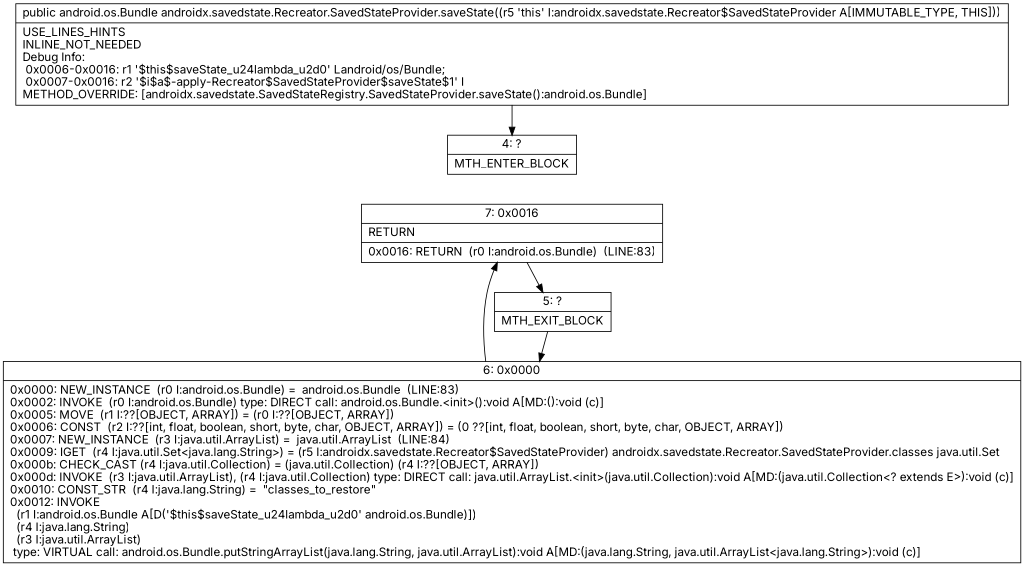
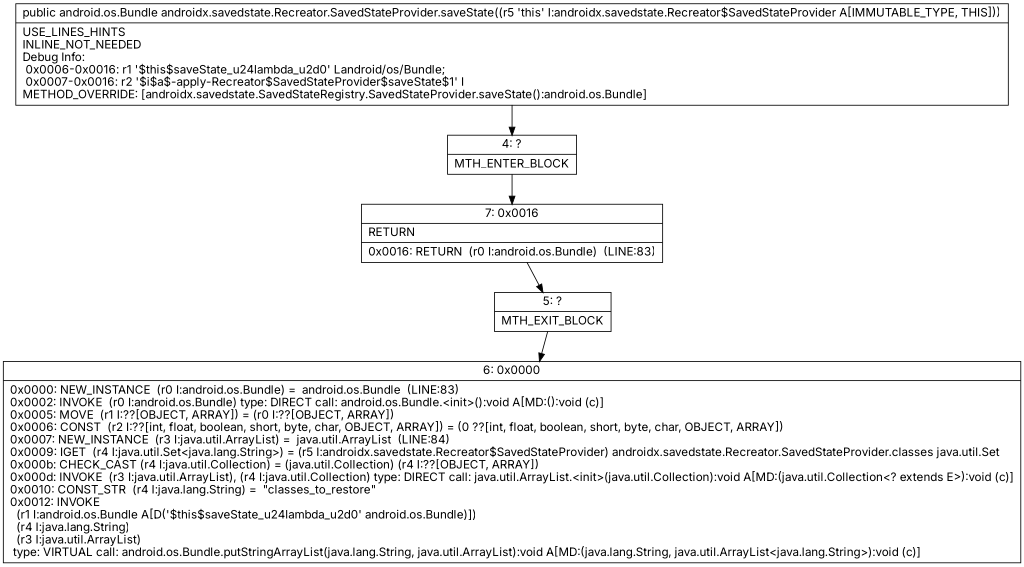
edge "6: 0x0000" -> "7: 0x0016": now "4: ?" -> "7: 0x0016"
